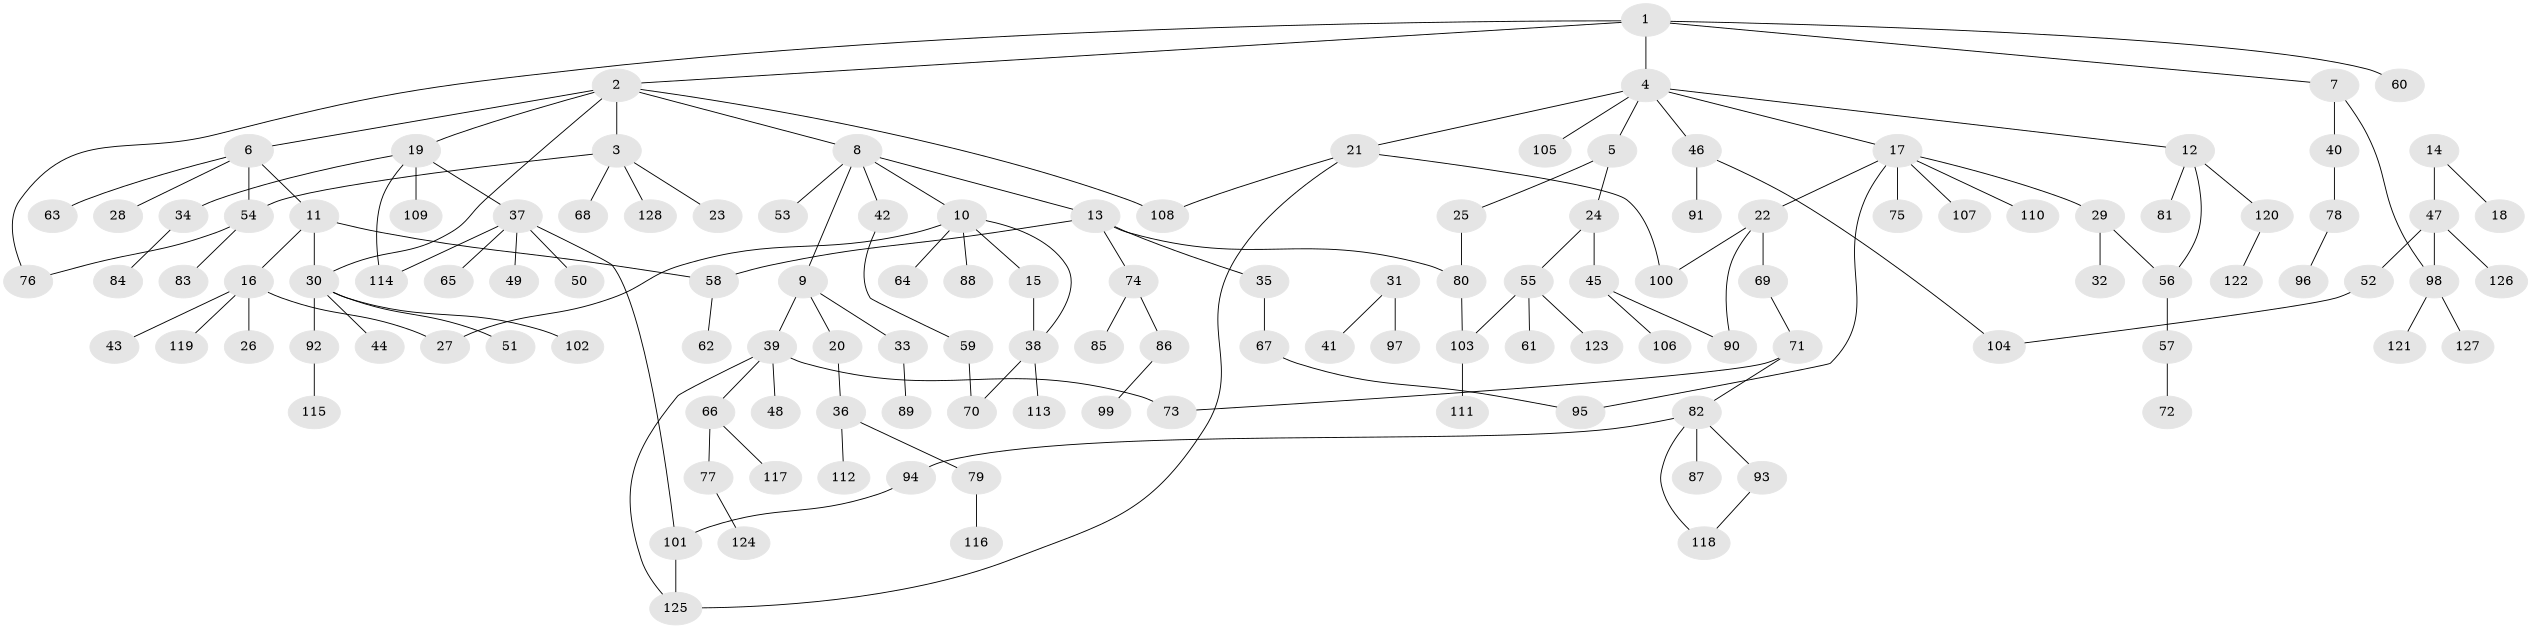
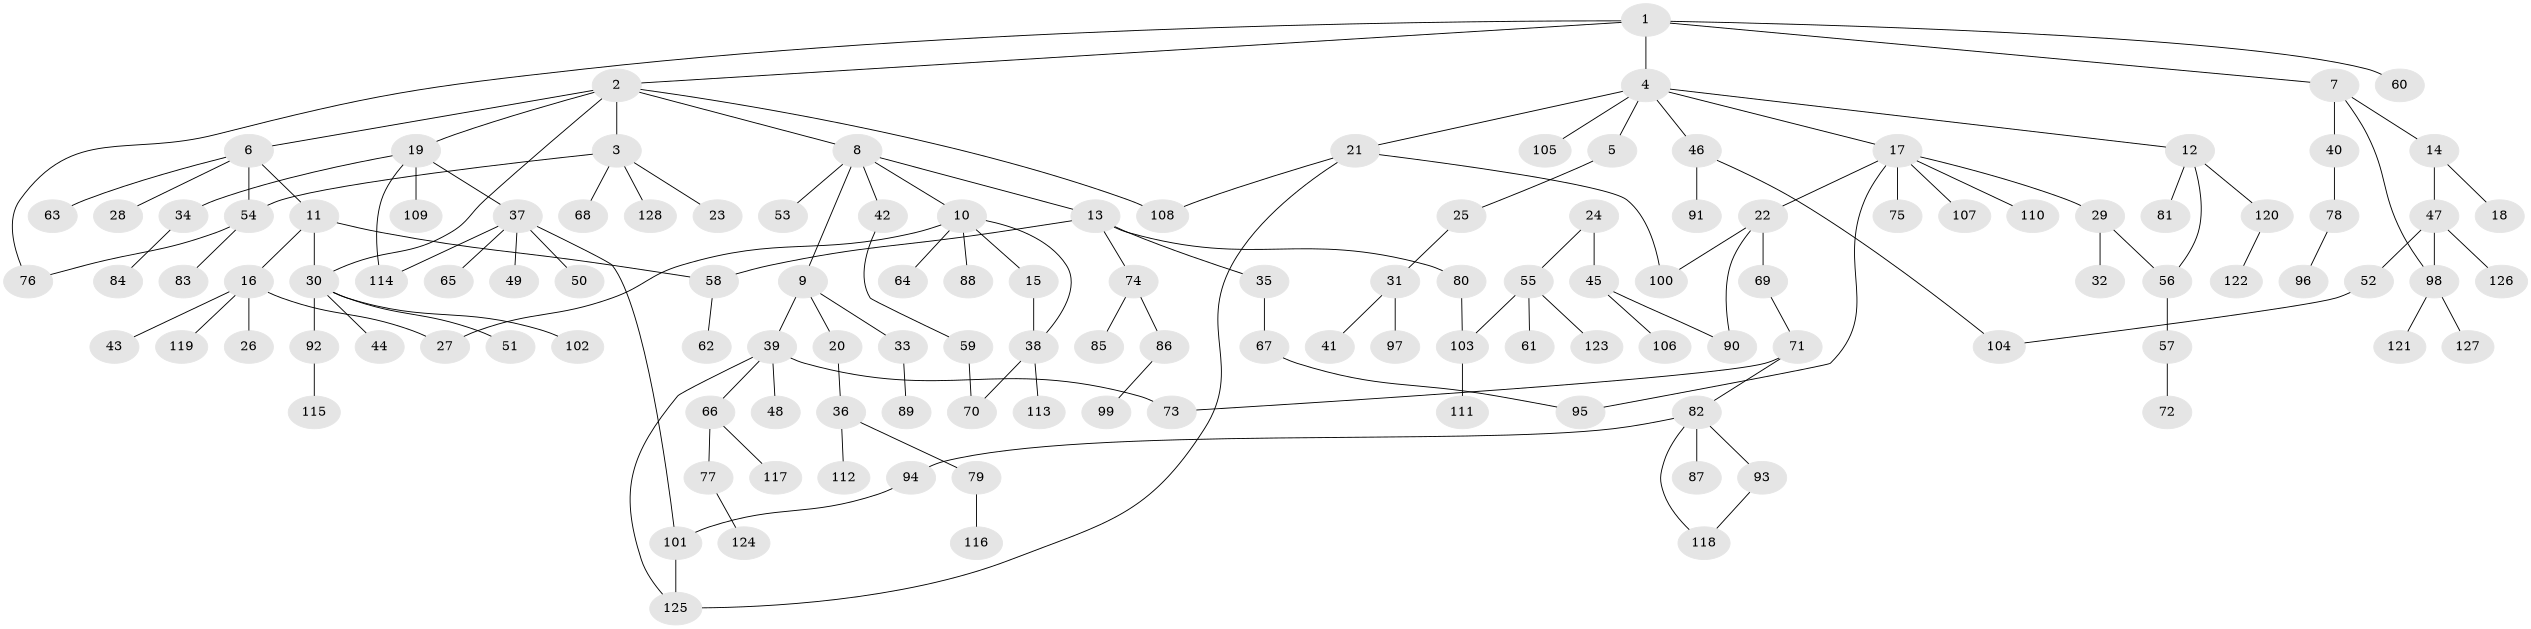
edge "7" -- "14": added
edge "5" -- "24": removed
edge "25" -- "80": now "25" -- "31"
